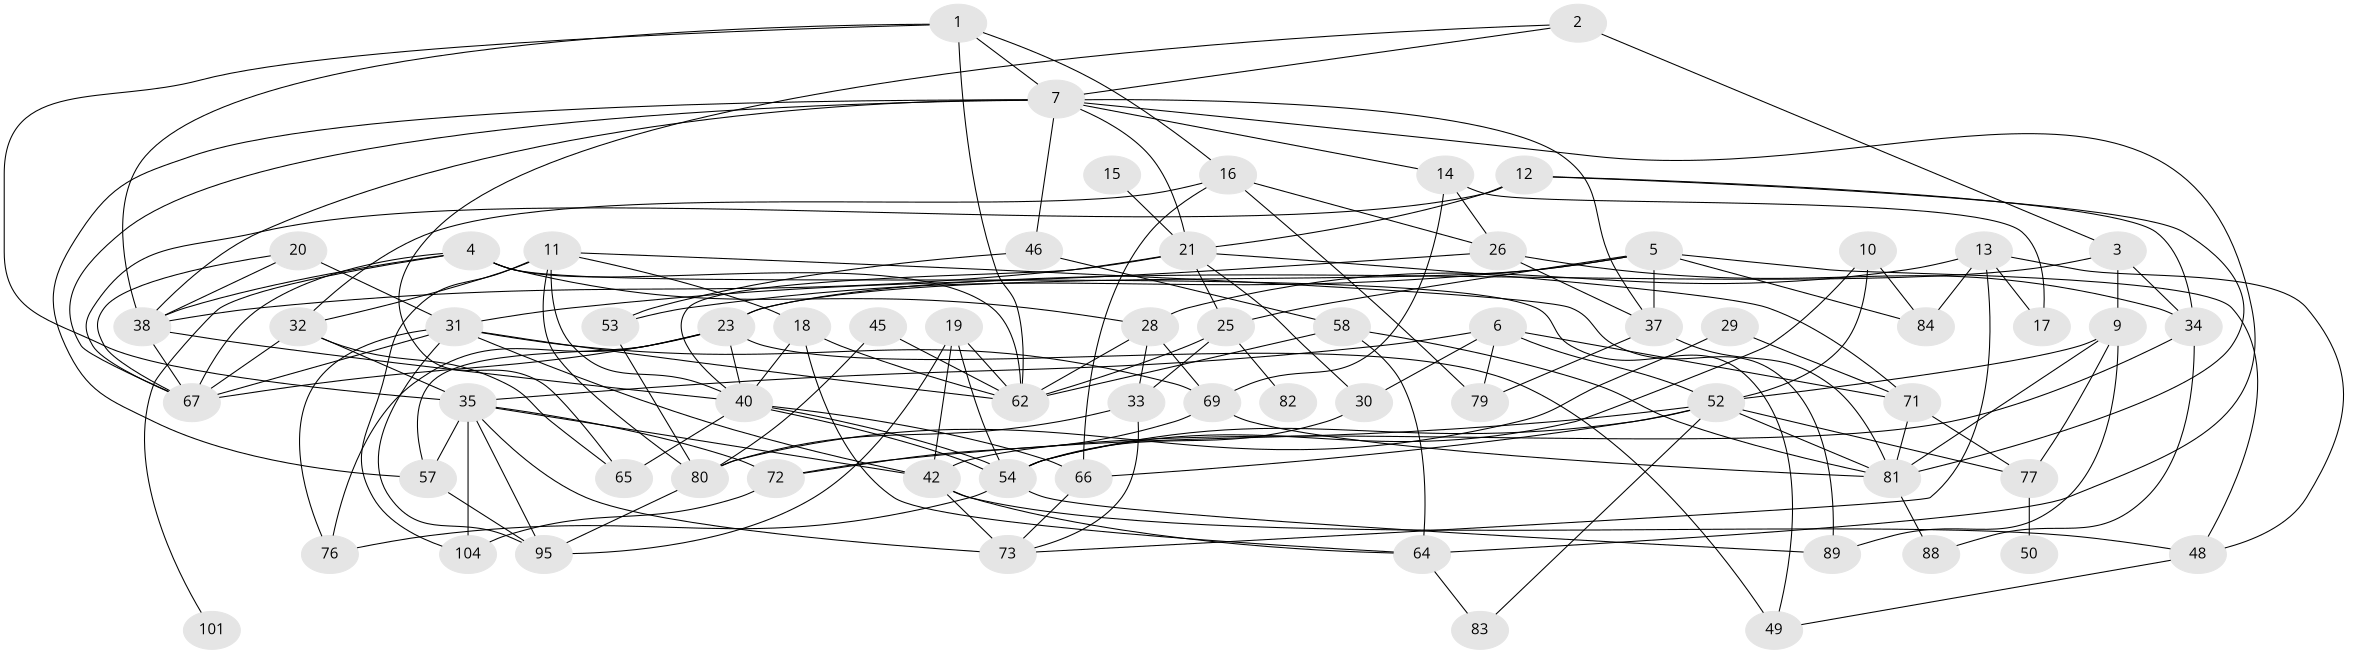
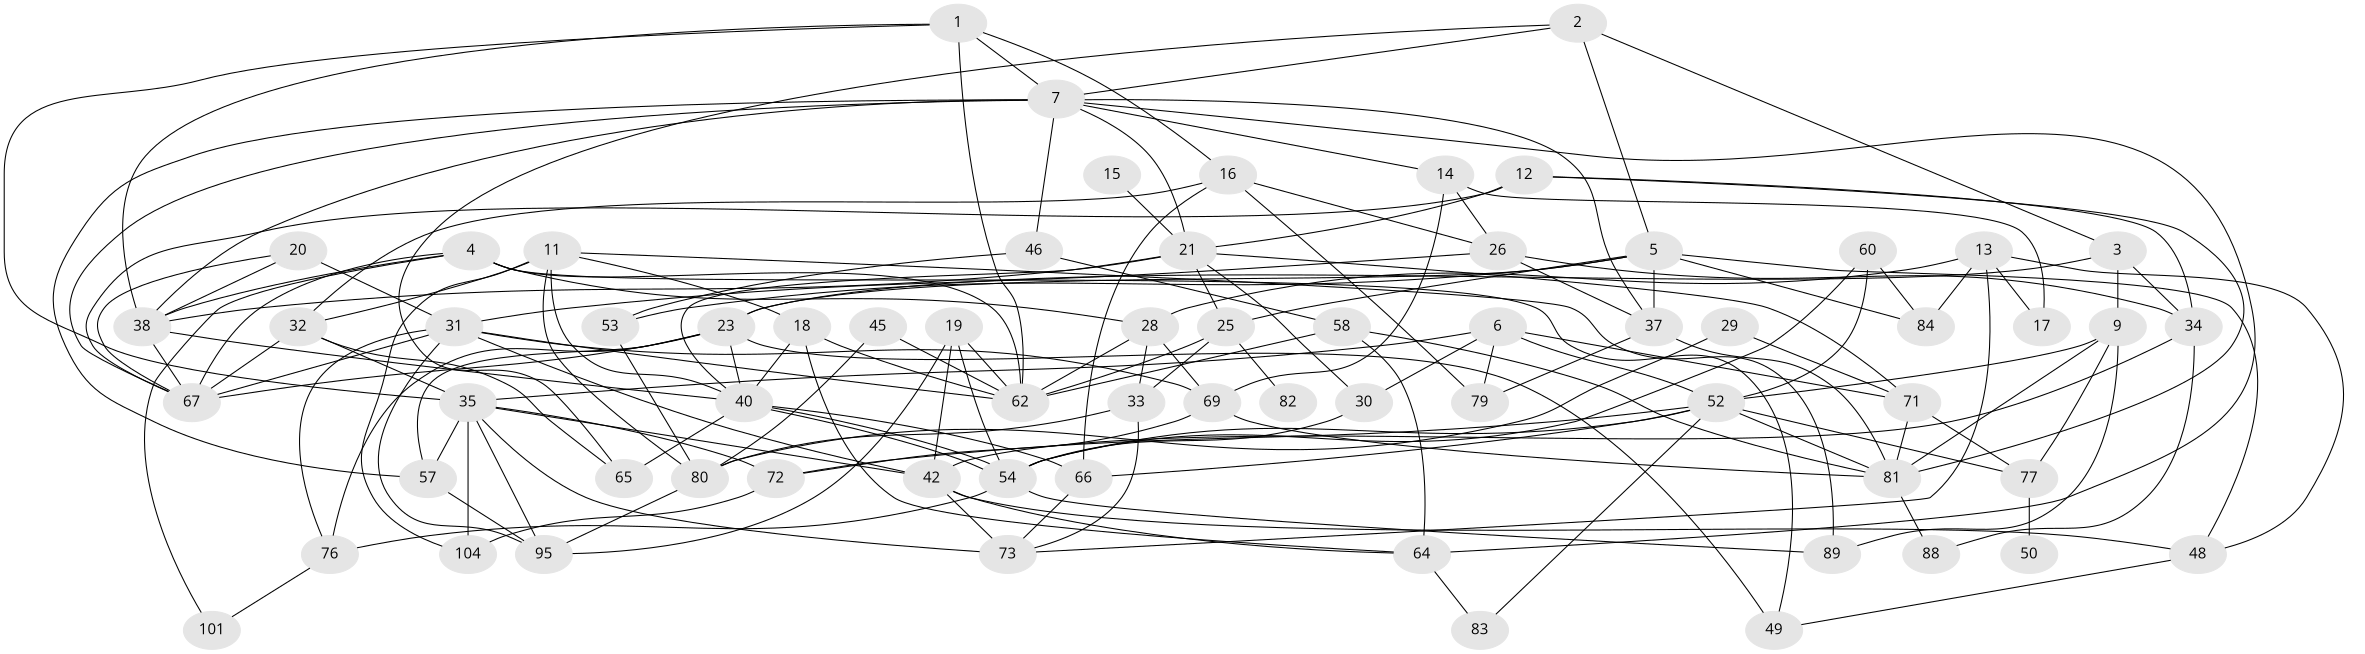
edge "2" -- "5": added
node "10": label "10" -> "60"
edge "76" -- "101": added
